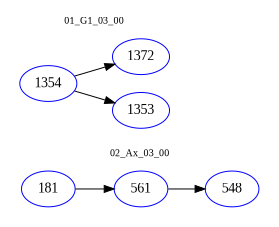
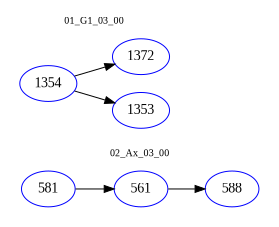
node "181": label "181" -> "581"
node "548": label "548" -> "588"
